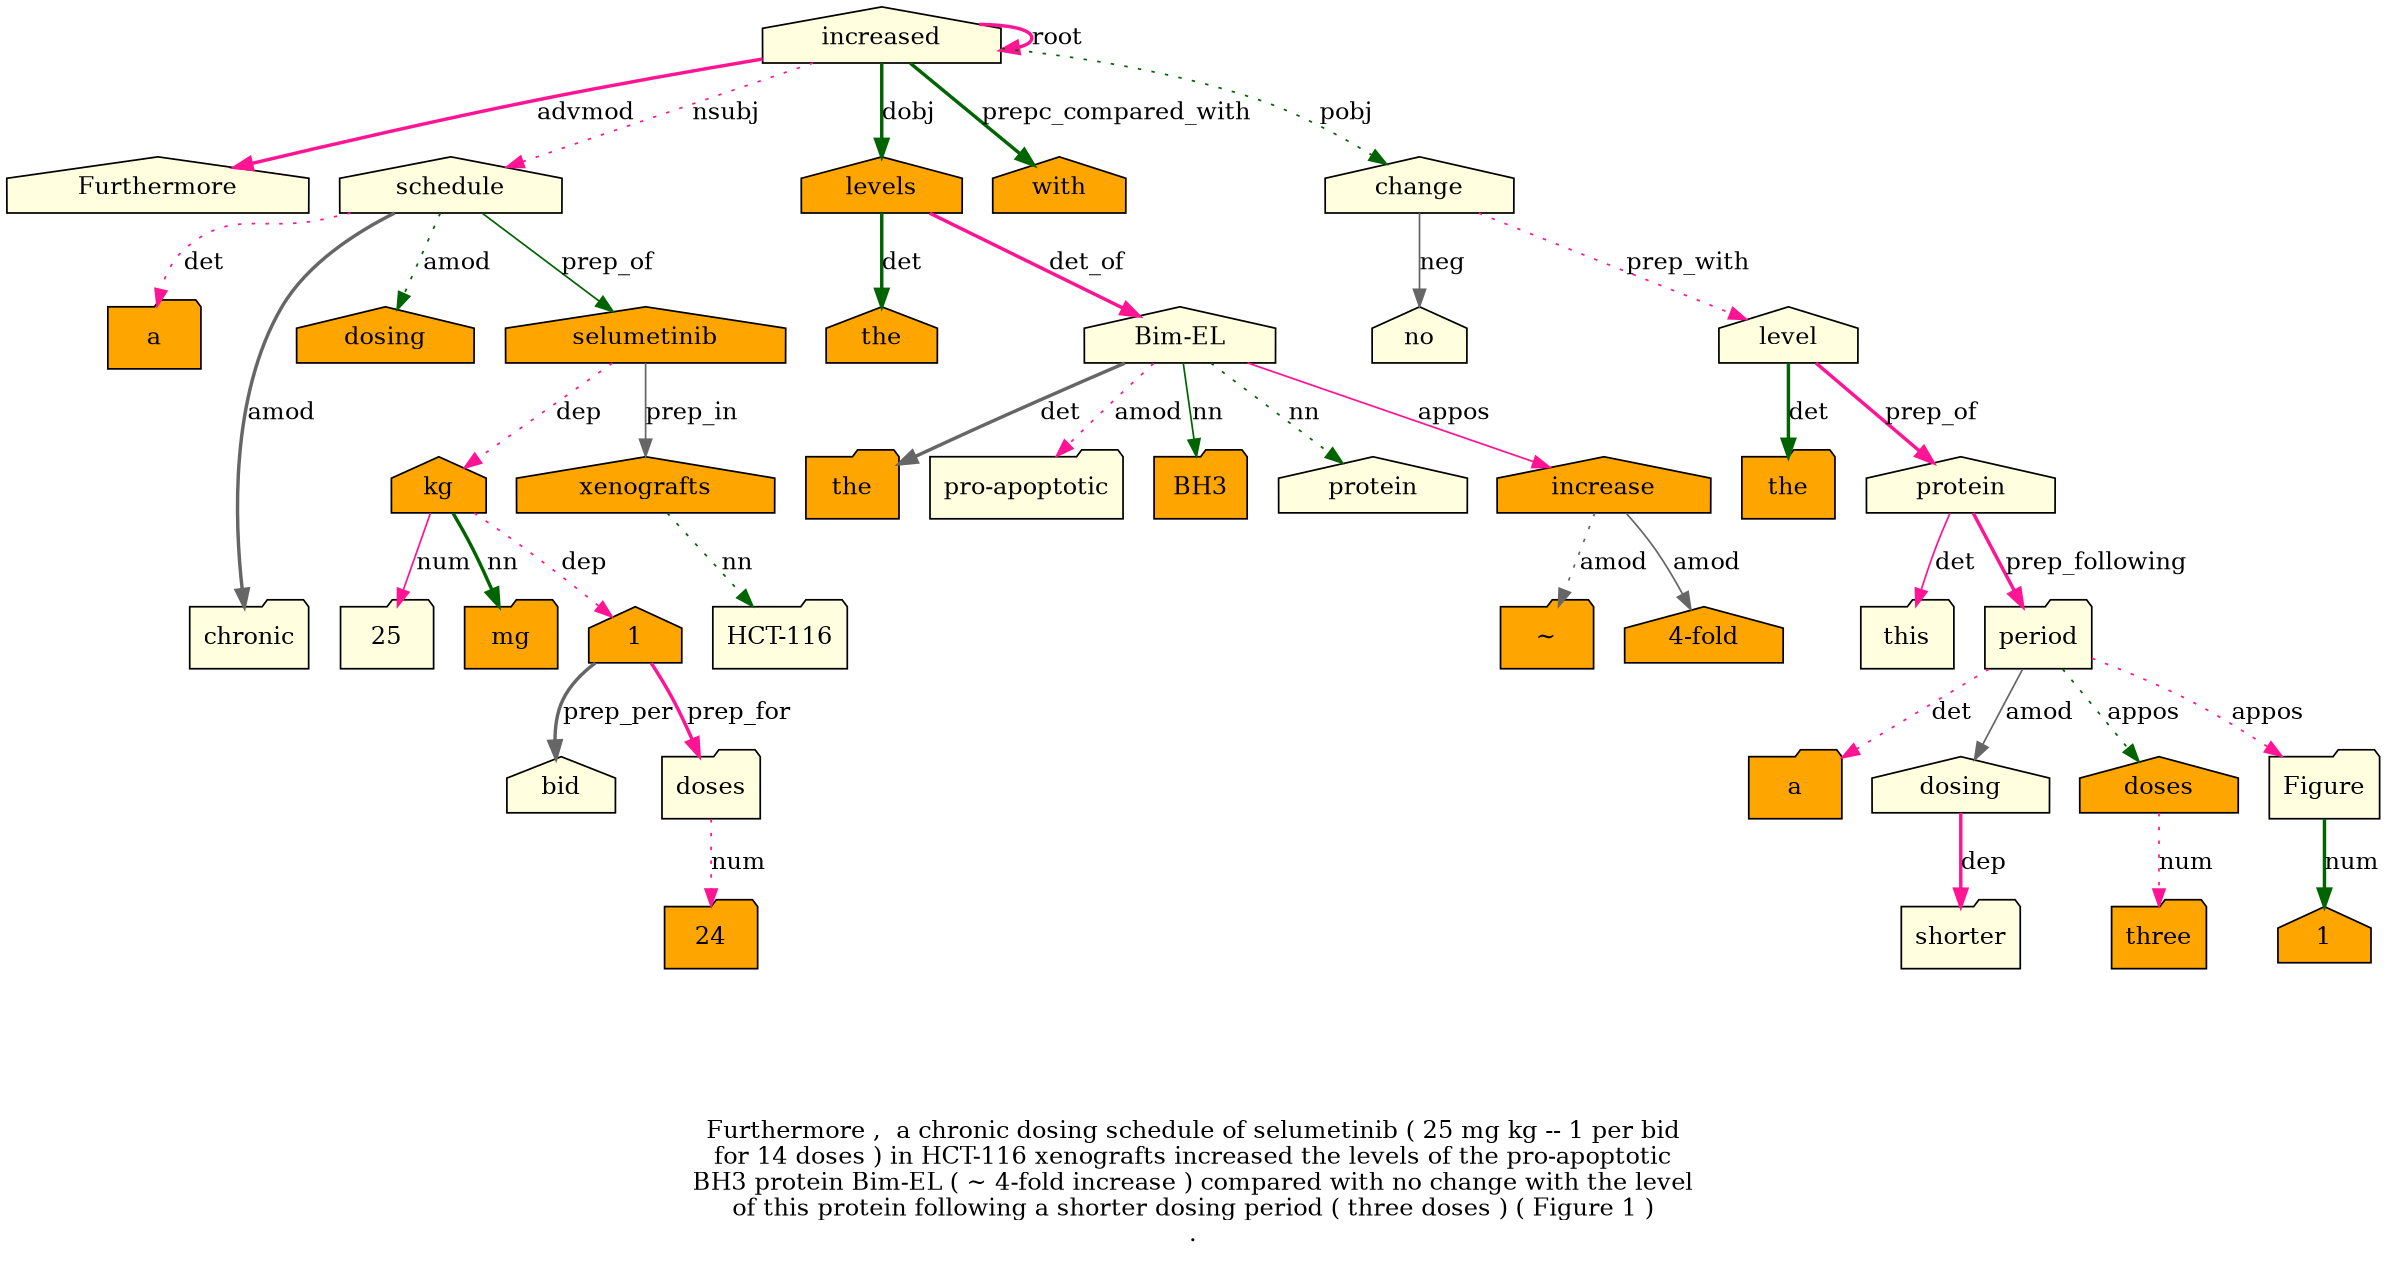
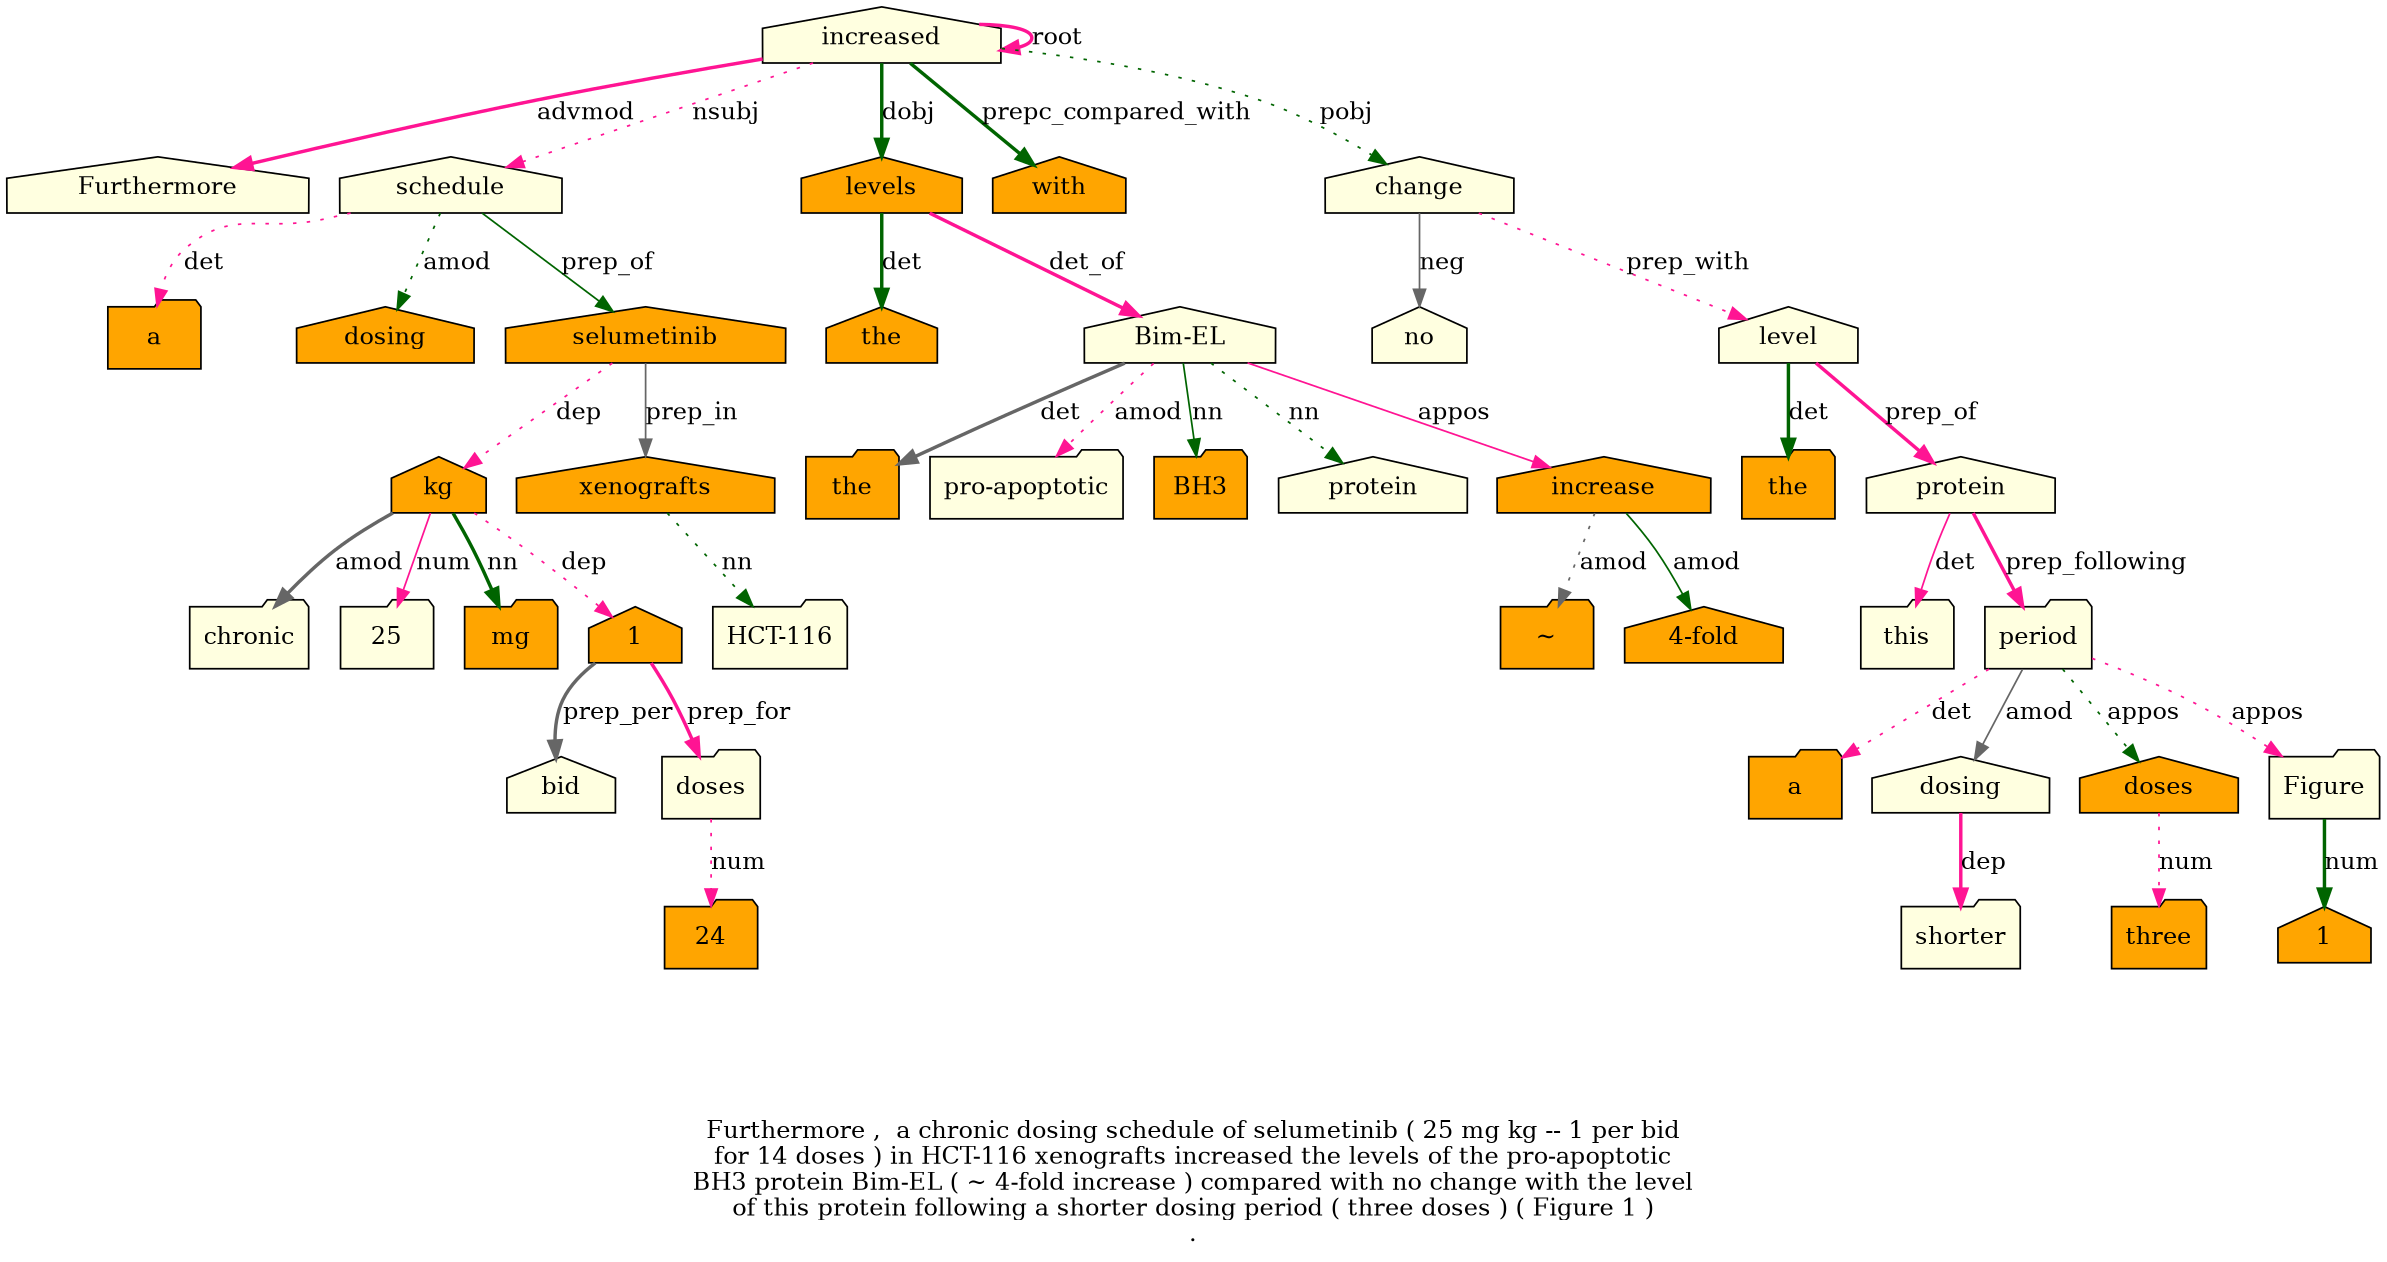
edge "schedule" -> "chronic": now "kg" -> "chronic"
edge "increase" -> "4-fold": color gray40 -> darkgreen
